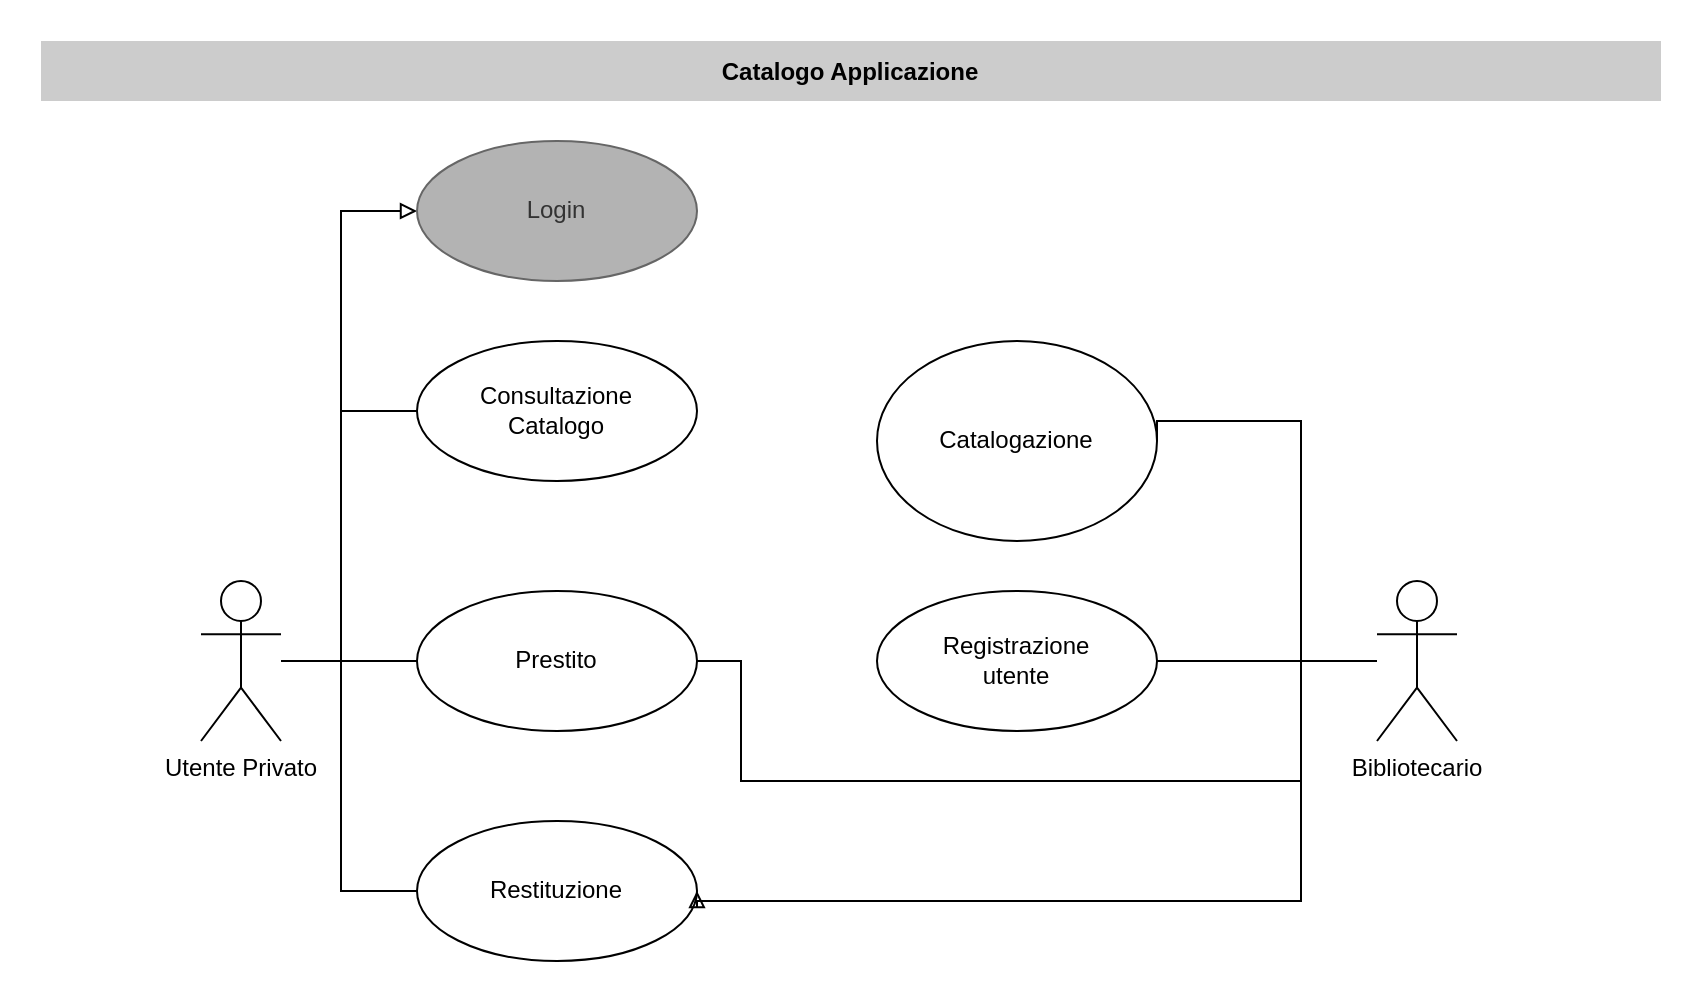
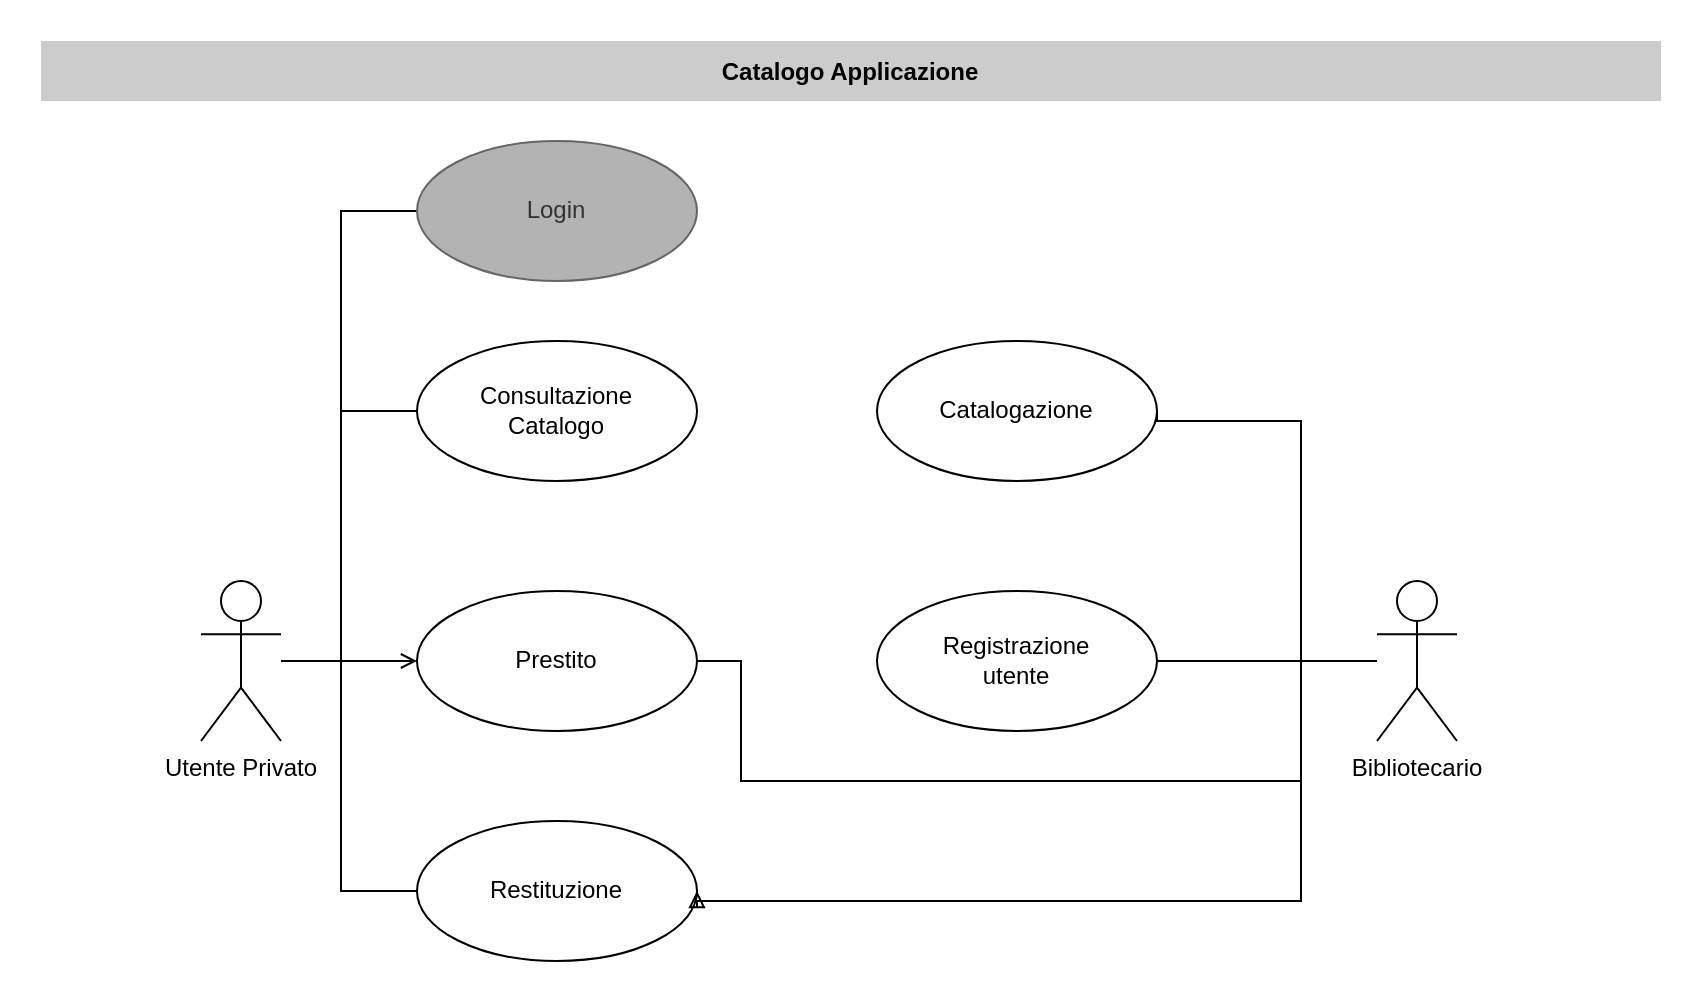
edge "Utente Privato" -> "Login": arrowhead block -> none
node "Catalogazione": size 280x200 -> 280x140
edge "Utente Privato" -- "Prestito": arrowhead none -> open
